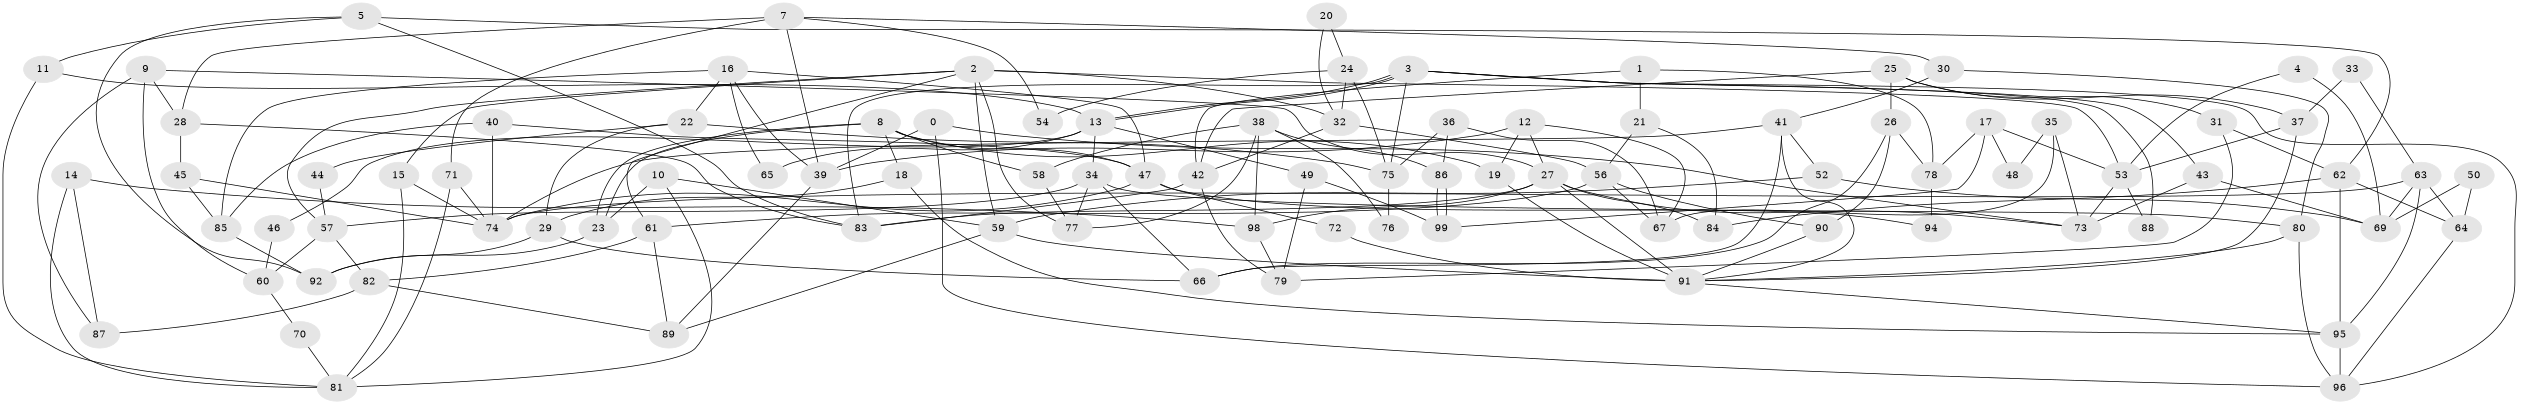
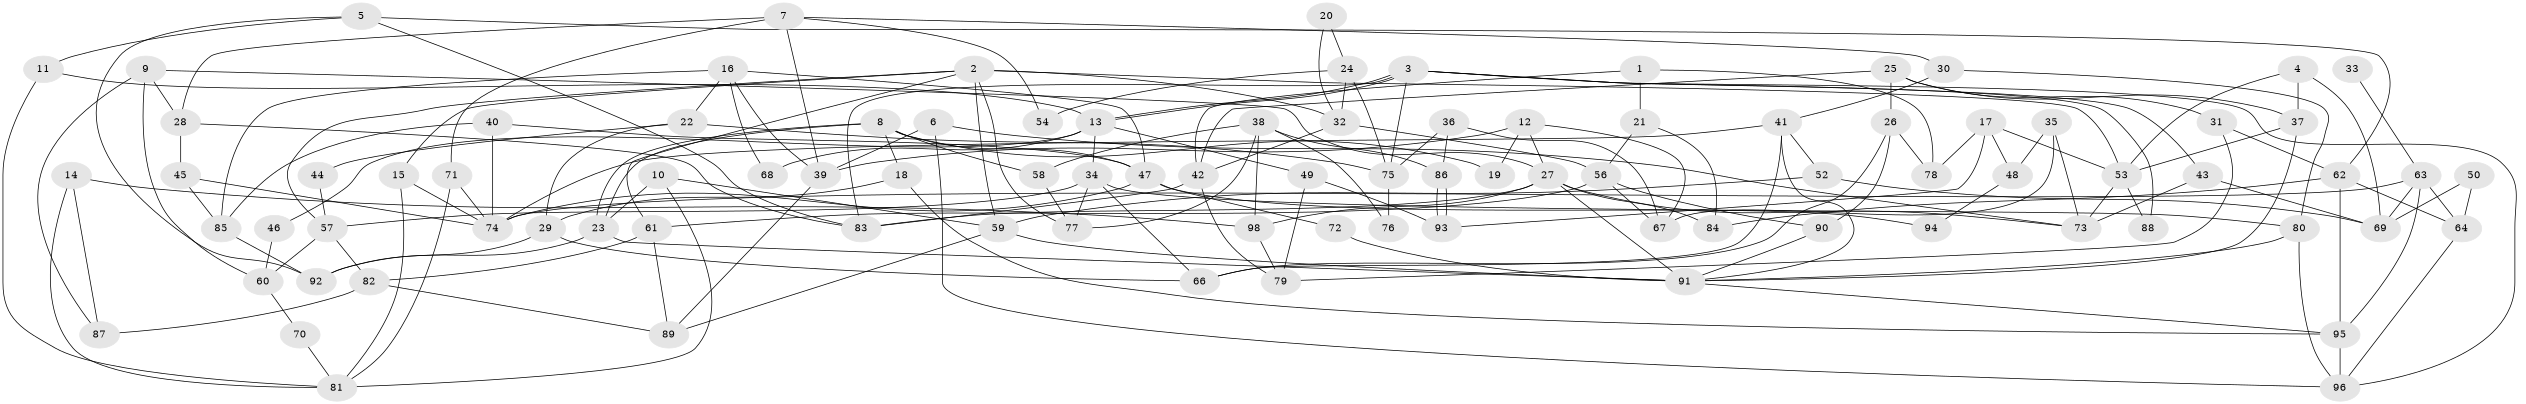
edge "33" -- "37": now "4" -- "37"
node "0": label "0" -> "6"
node "65": label "65" -> "68"
edge "78" -- "94": now "48" -- "94"
node "99": label "99" -> "93"
edge "19" -- "91": now "23" -- "91"
